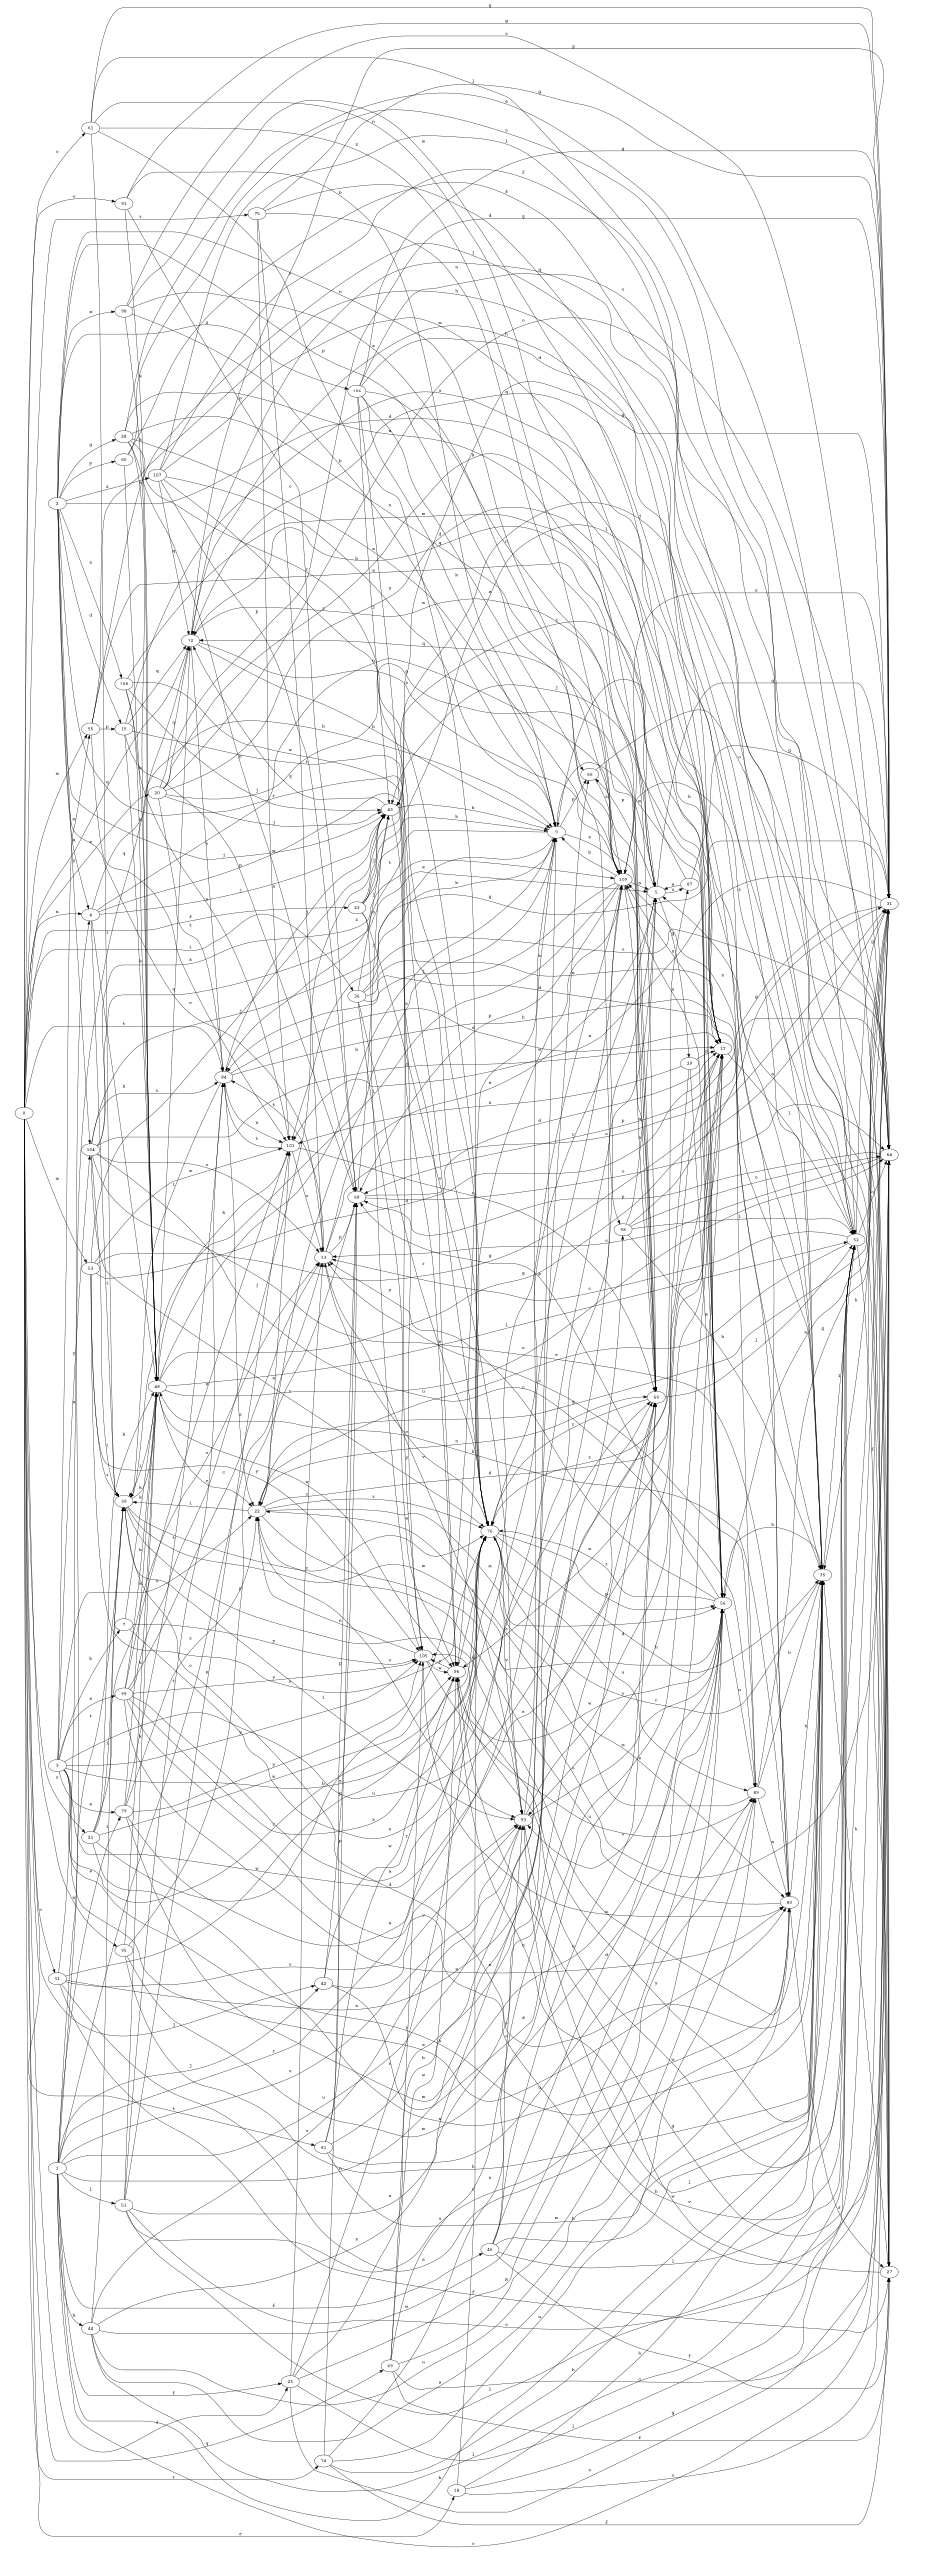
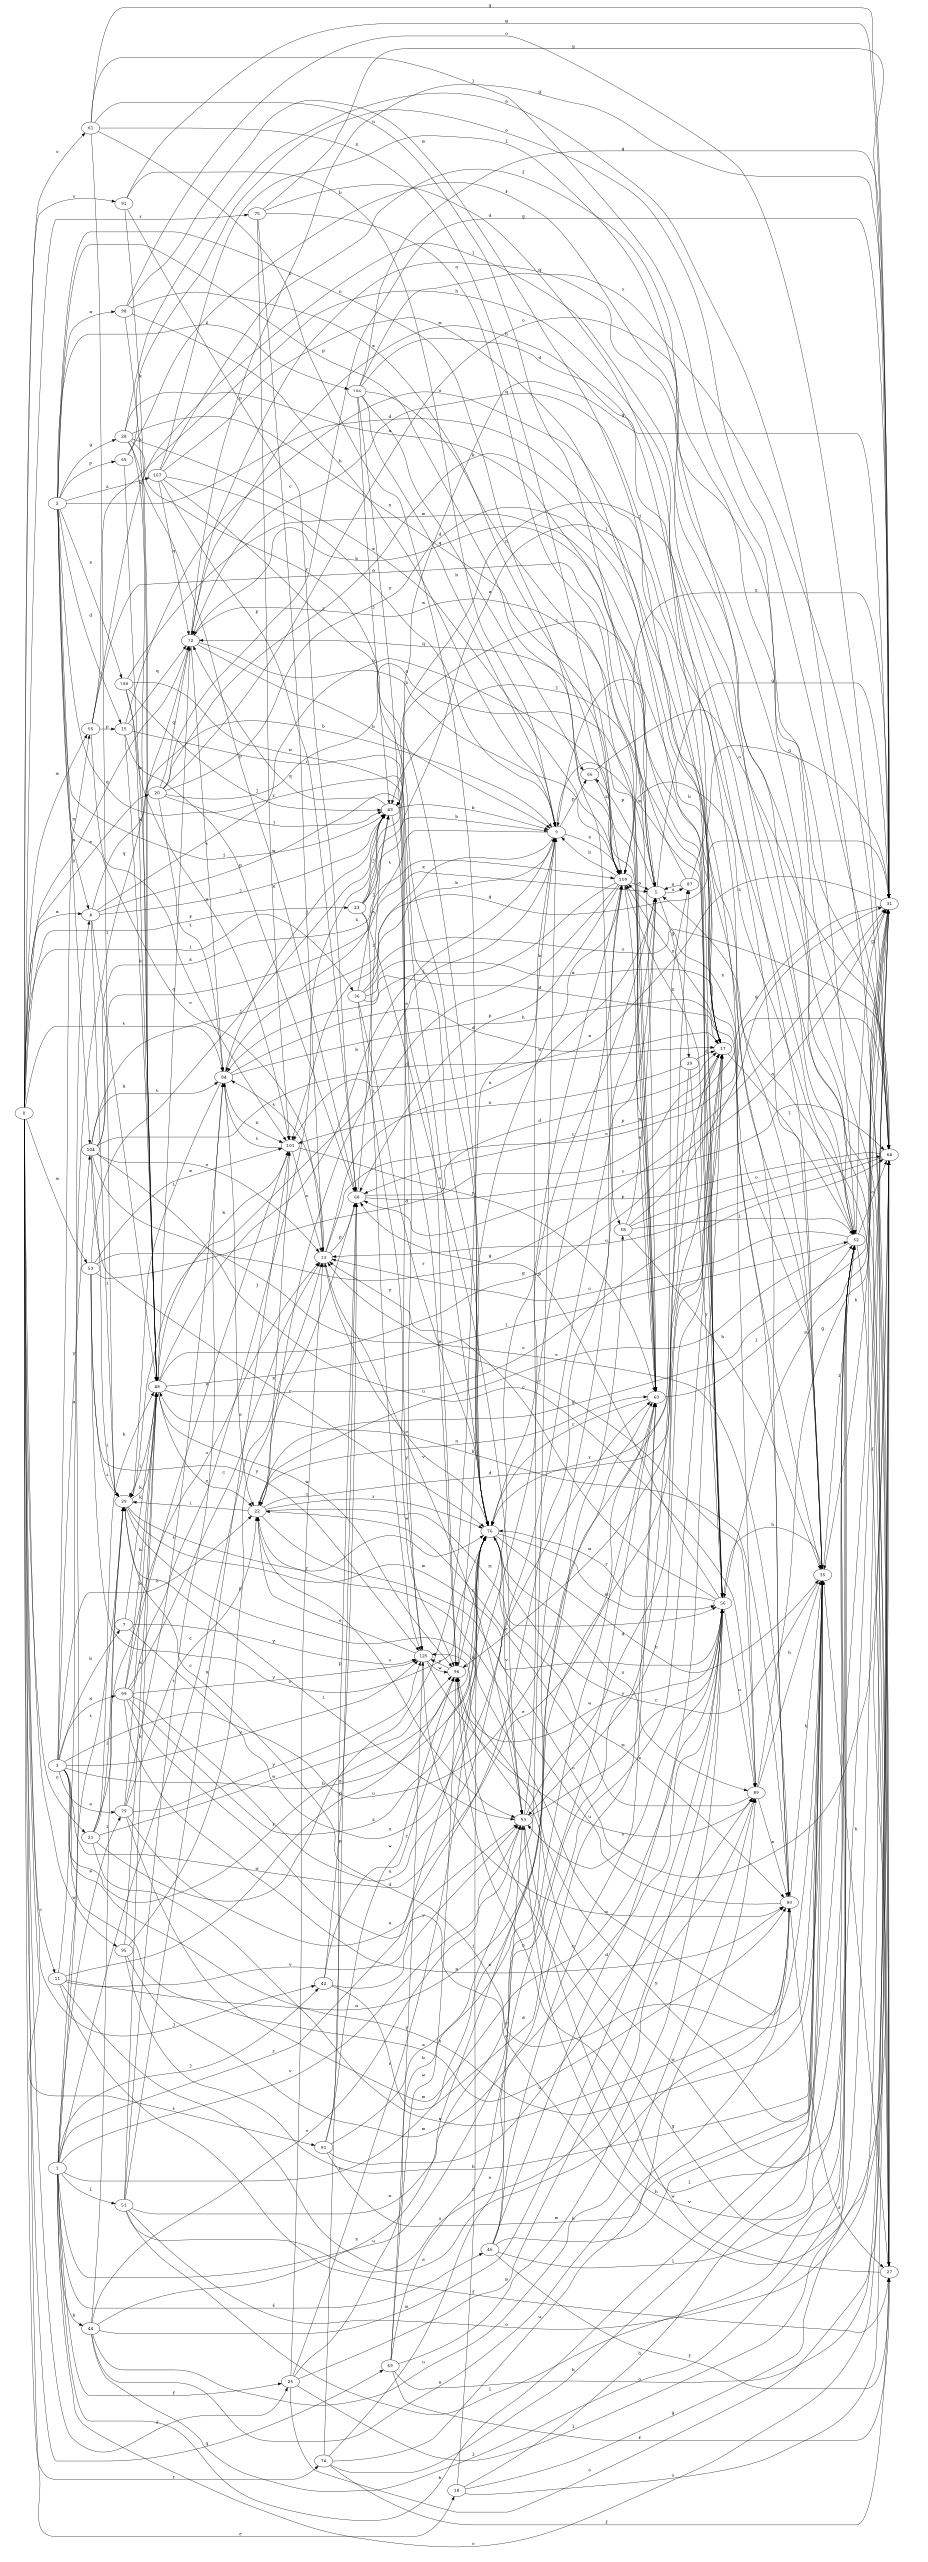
edge "29" -> "56": label "m" -> "y"
edge "1" -> "66": now "1" -> "87"
node "105": label "105" -> "125"
